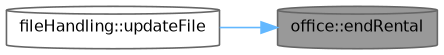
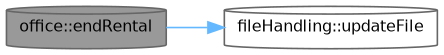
edge "fileHandling::updateFile" -> "office::endRental": reversed
